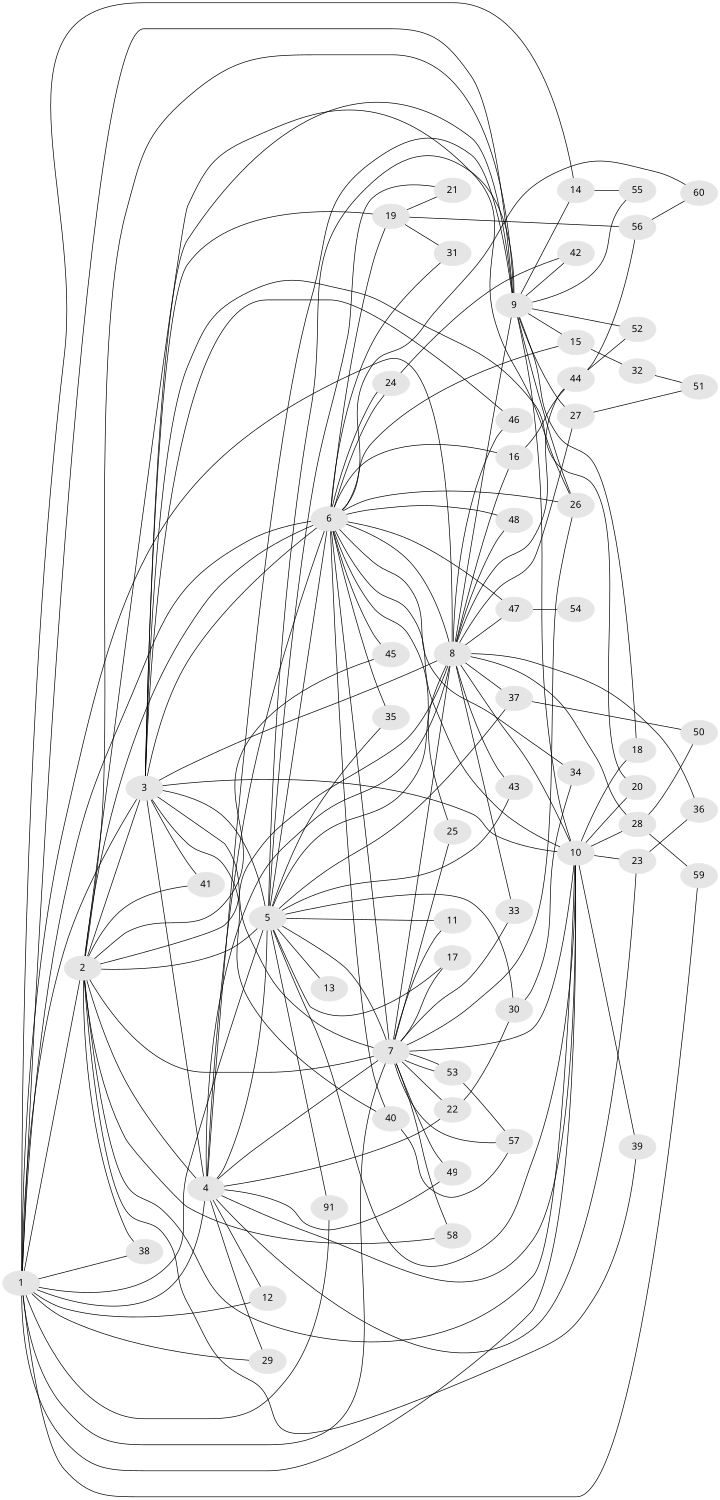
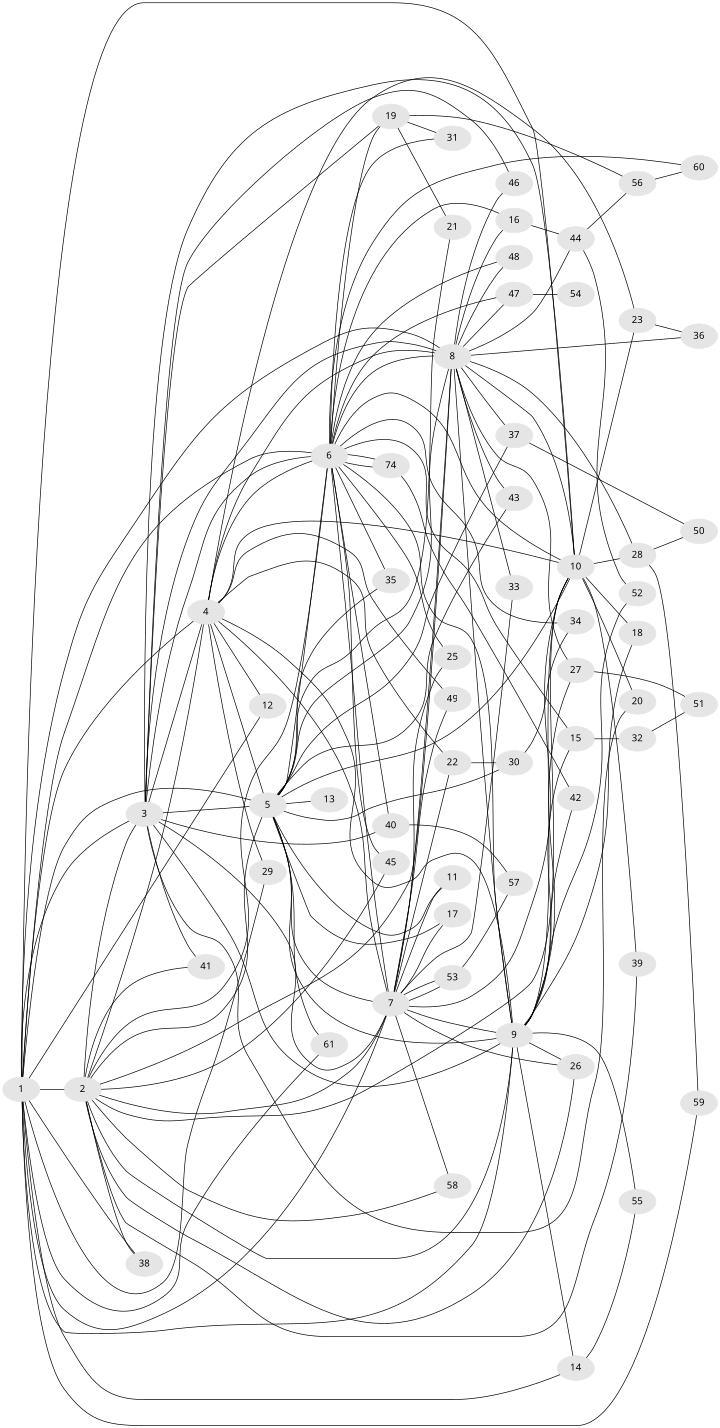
node "24": label "24" -> "74"
edge "26" -- "6": now "9" -- "6"
edge "7" -- "57": now "7" -- "9"
node "91": label "91" -> "61"
